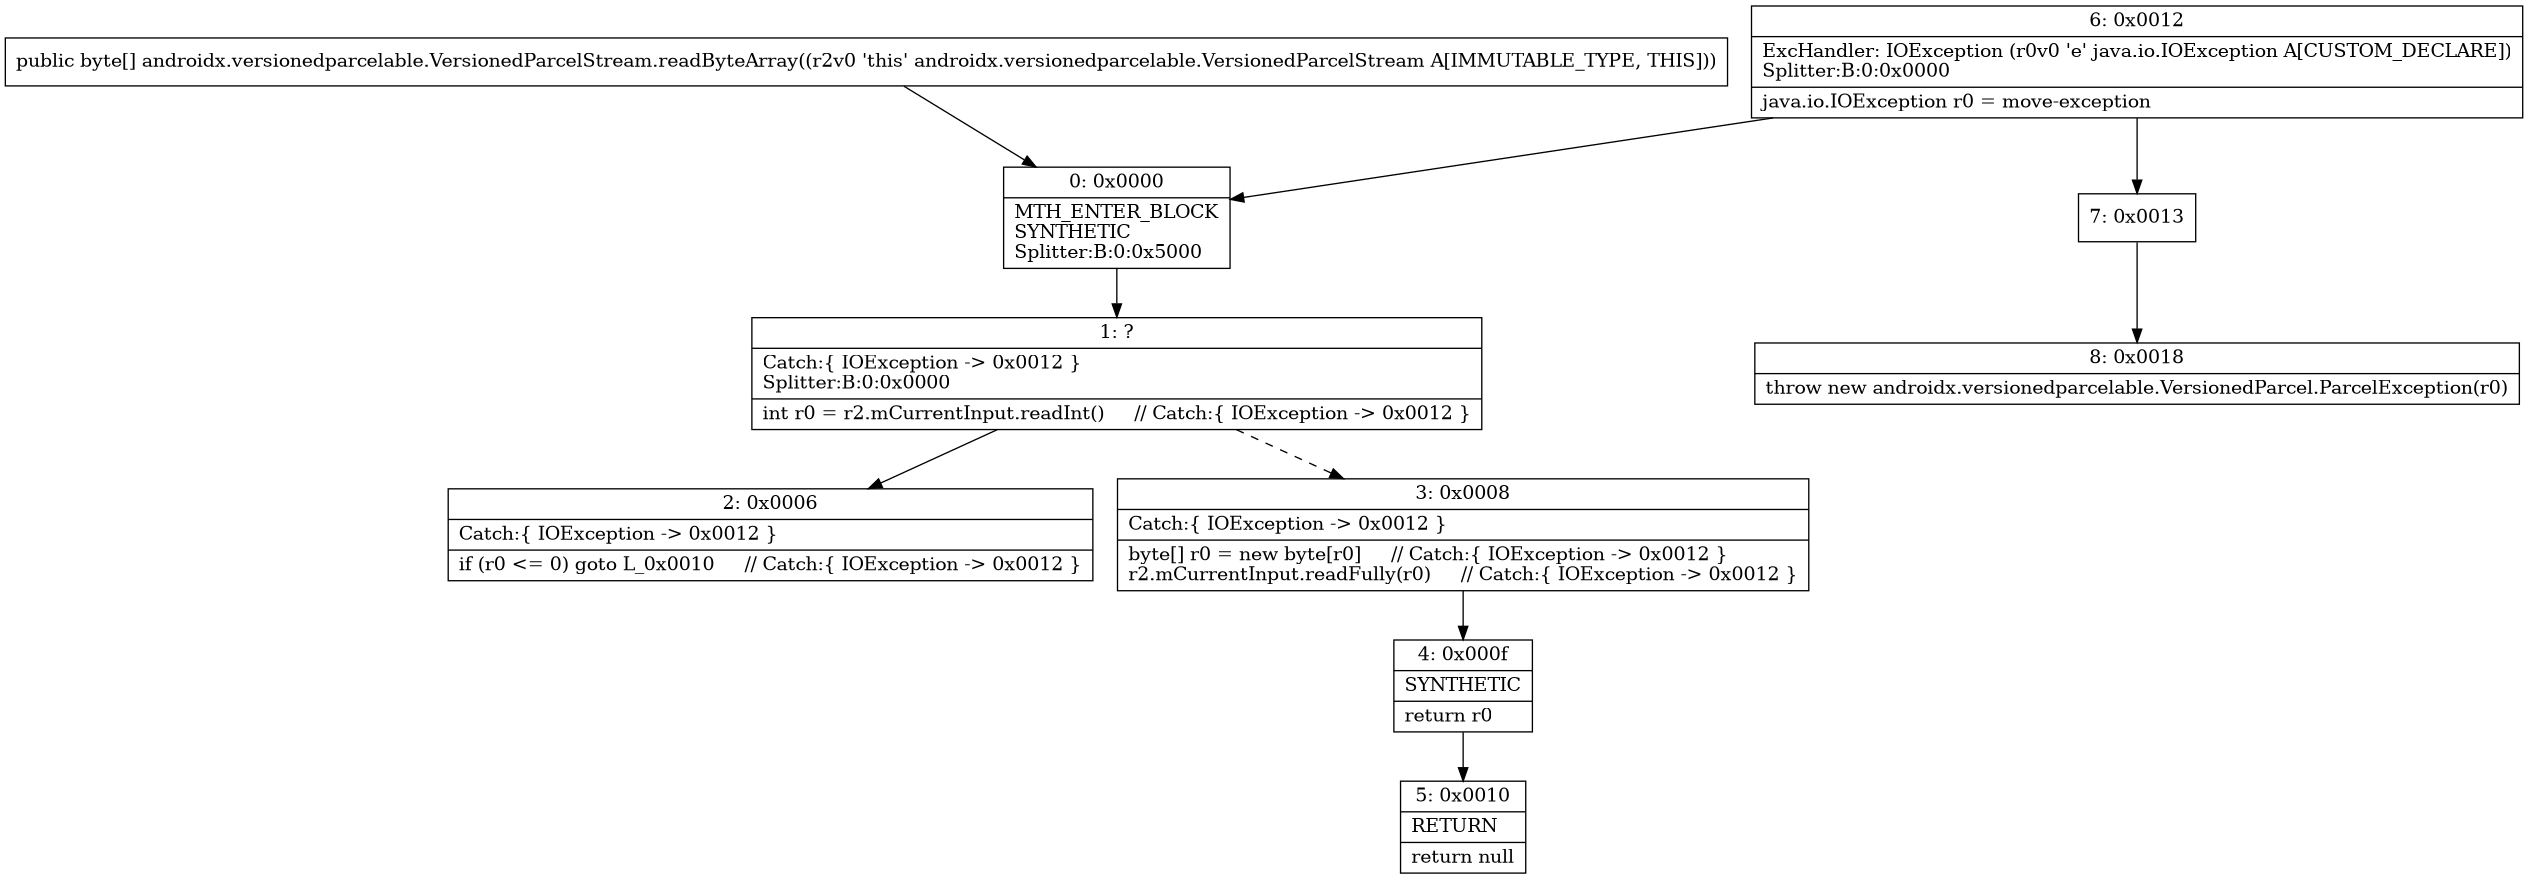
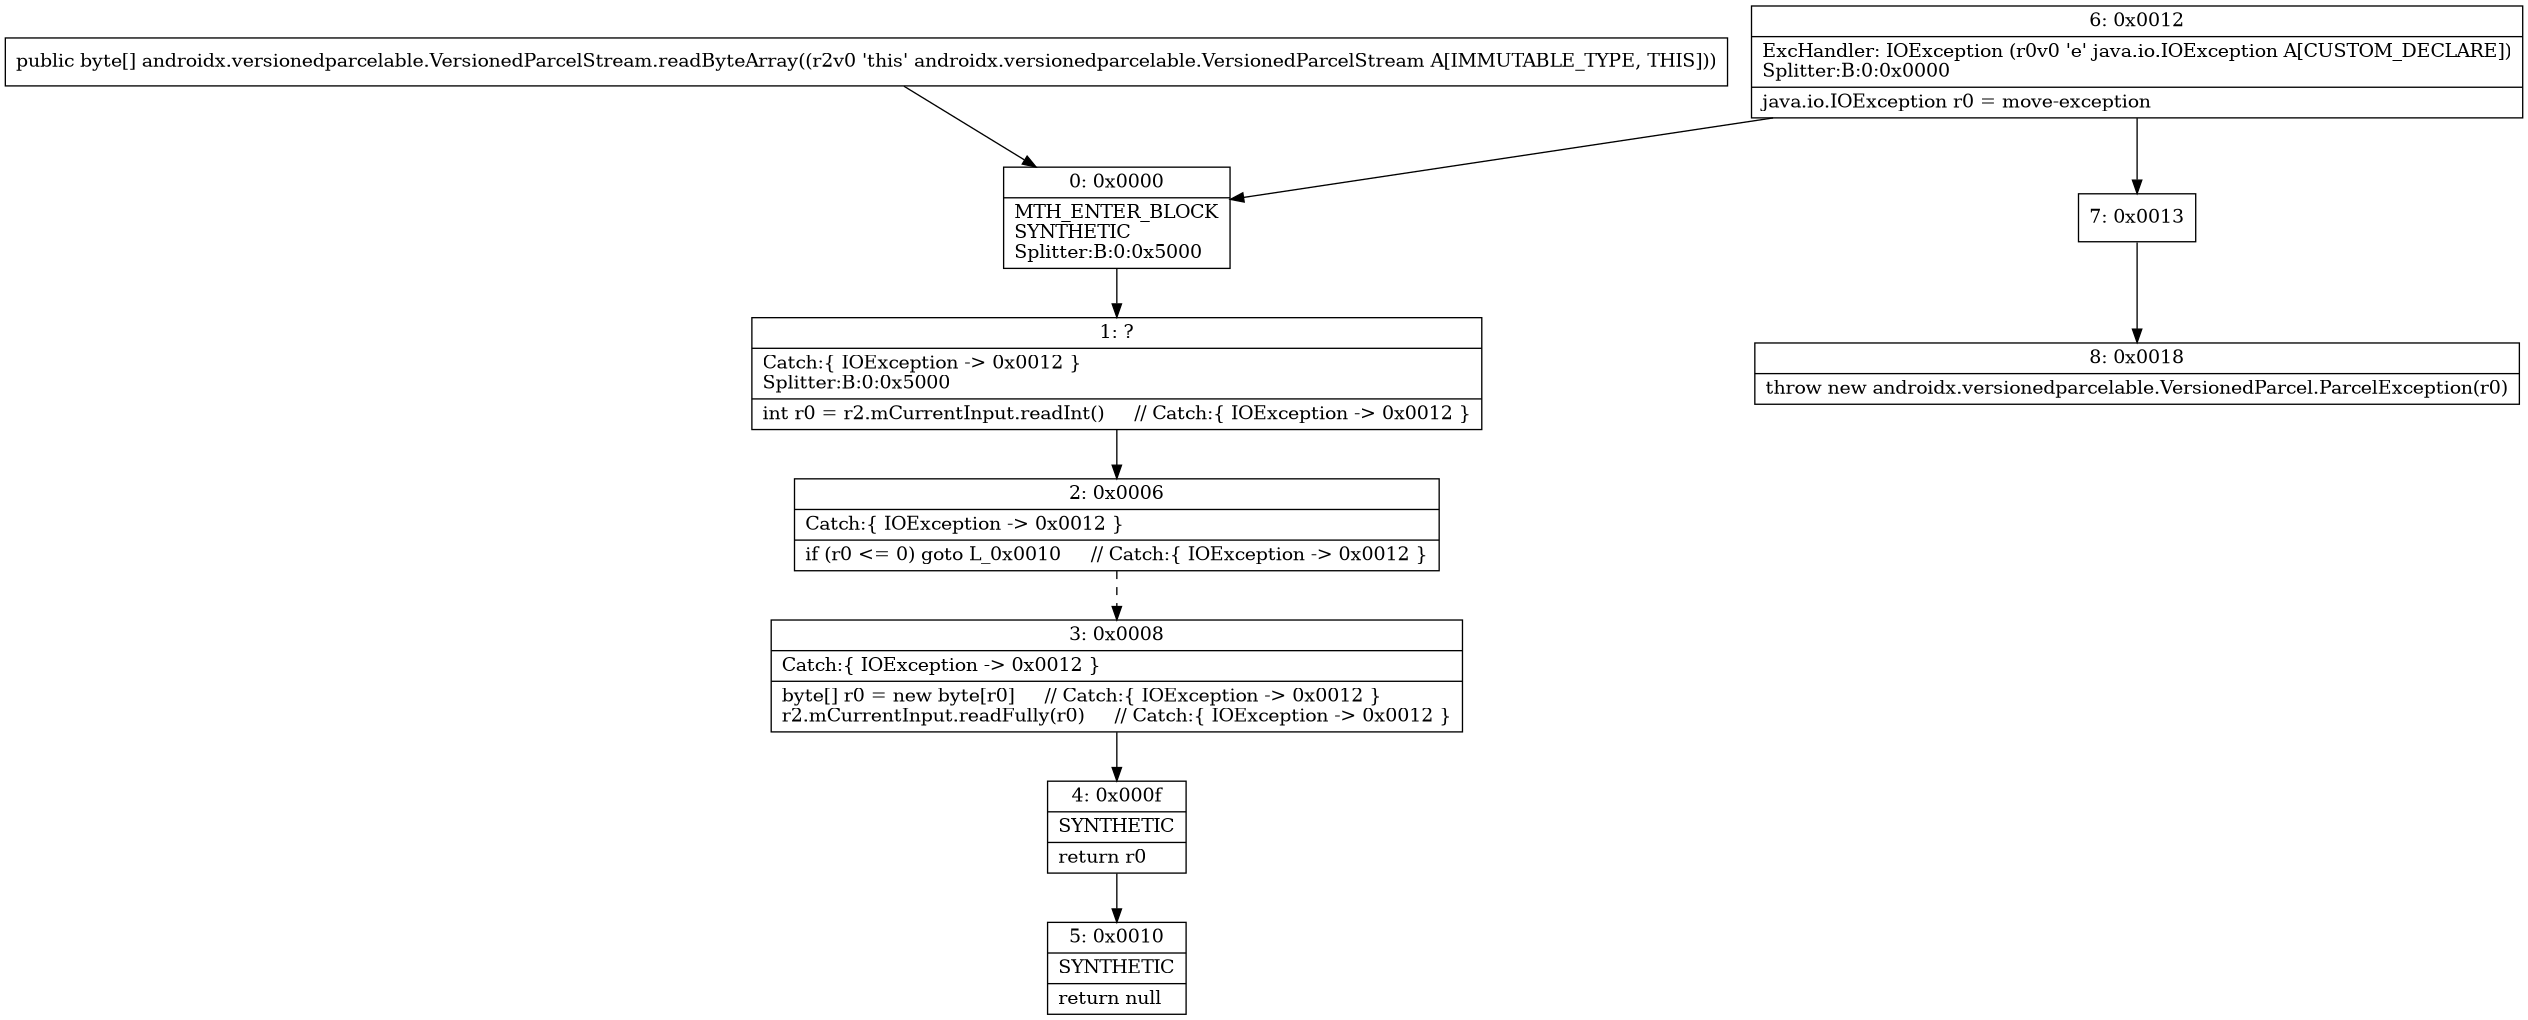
node "1: ?": text "Splitter:B:0:0x0000" -> "Splitter:B:0:0x5000"
edge "1: ?" -> "3: 0x0008": now "2: 0x0006" -> "3: 0x0008"
node "5: 0x0010": text "RETURN" -> "SYNTHETIC"
